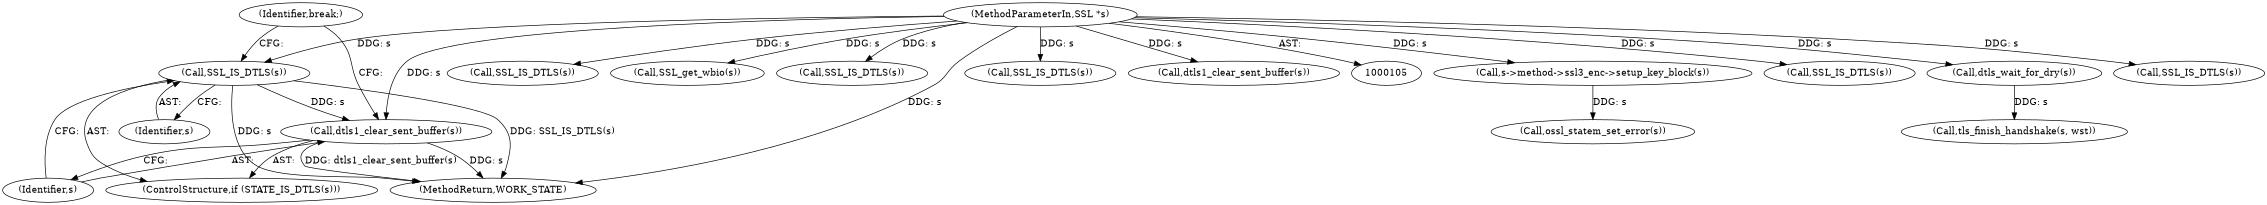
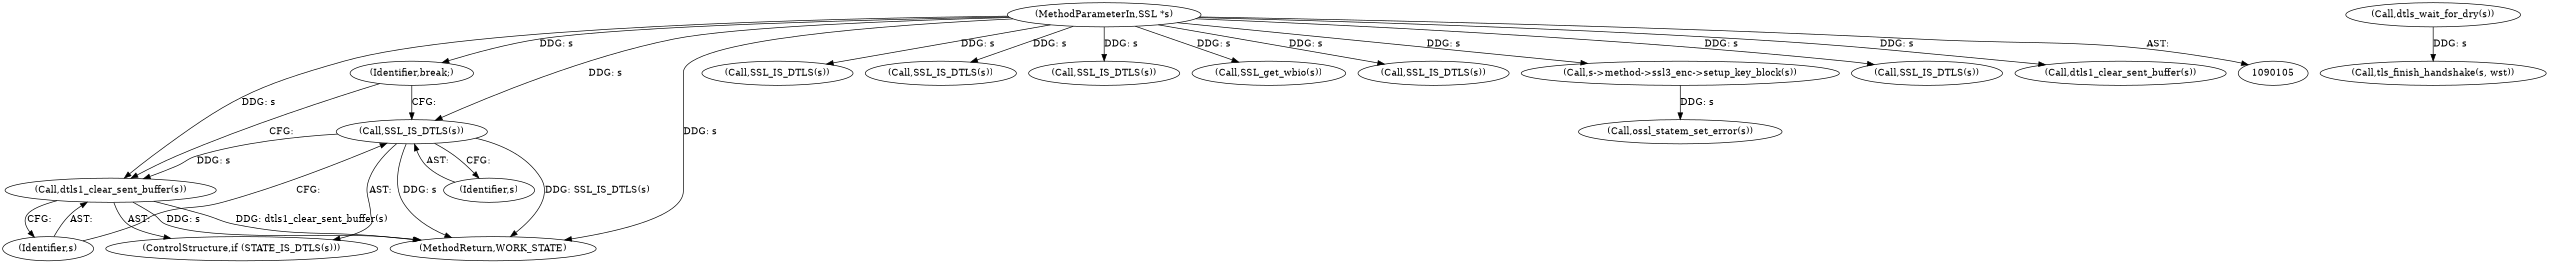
edge "(MethodParameterIn,SSL *s)" -> "(Call,dtls_wait_for_dry(s))": now "(MethodParameterIn,SSL *s)" -> "(Identifier,break;)"
node "1000105": label "1000105" -> "1090105"
